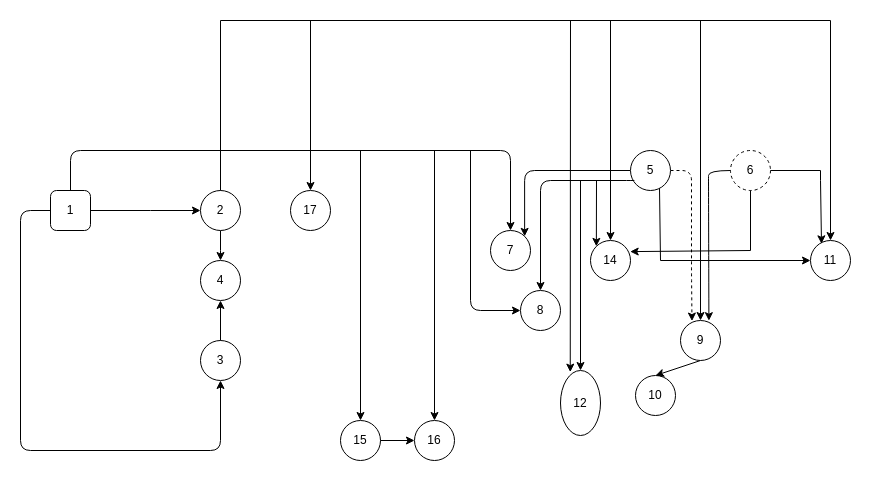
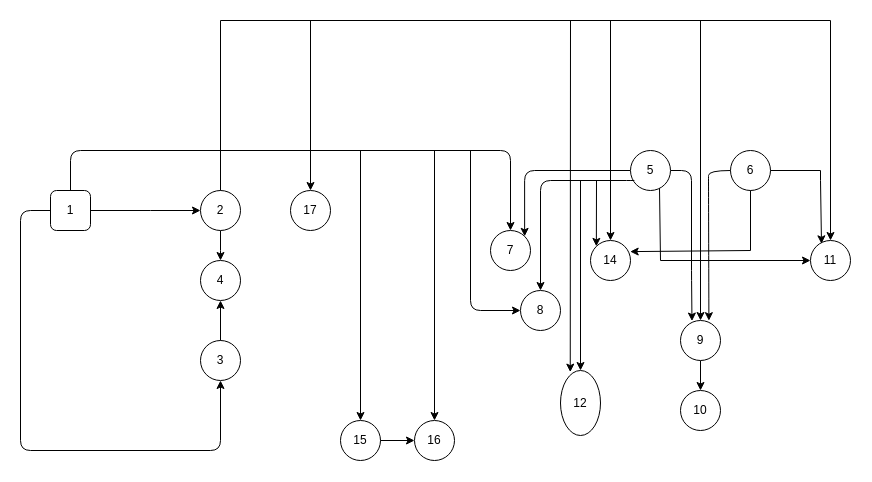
node "6": style dashed -> solid
edge "5" -> "9": style dashed -> solid
node "10": moved (656, 396) -> (701, 411)
